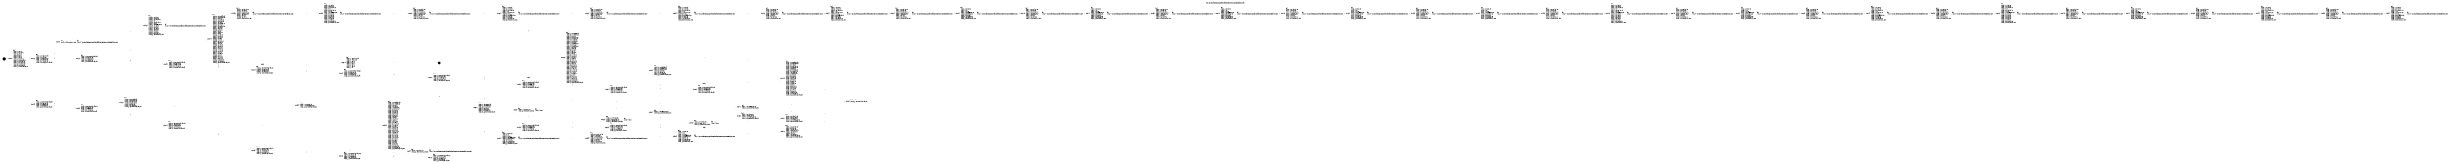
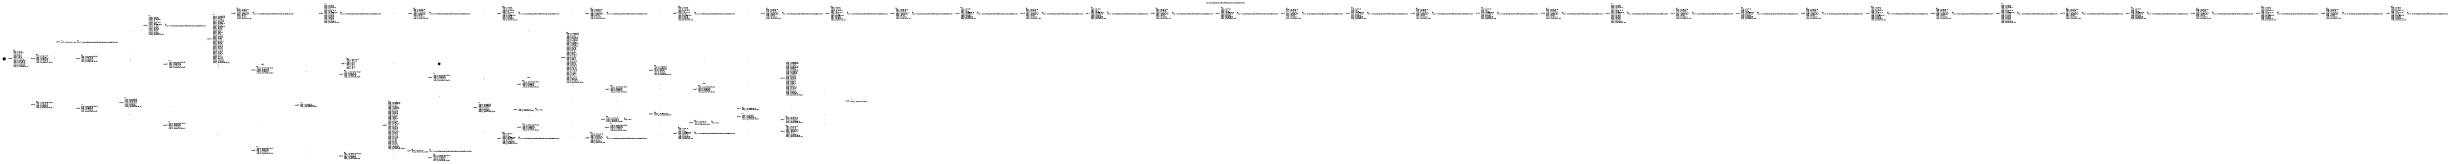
node "0x4023ac": removed
